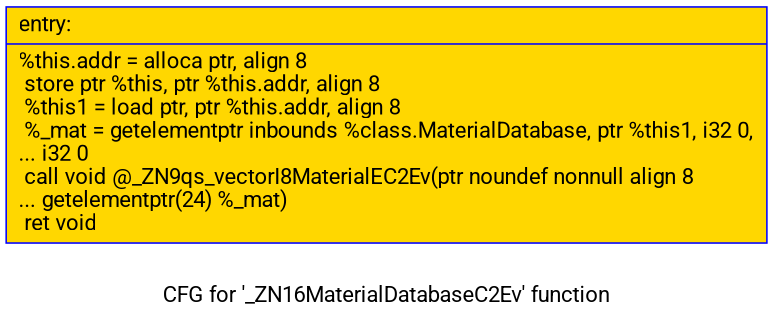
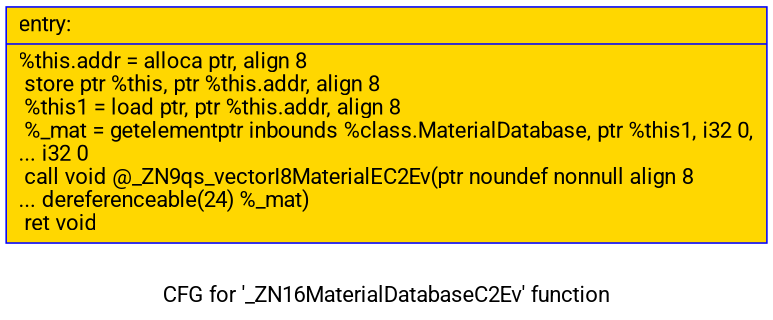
node "entry:": text "... getelementptr(24) %_mat)" -> "... dereferenceable(24) %_mat)"
